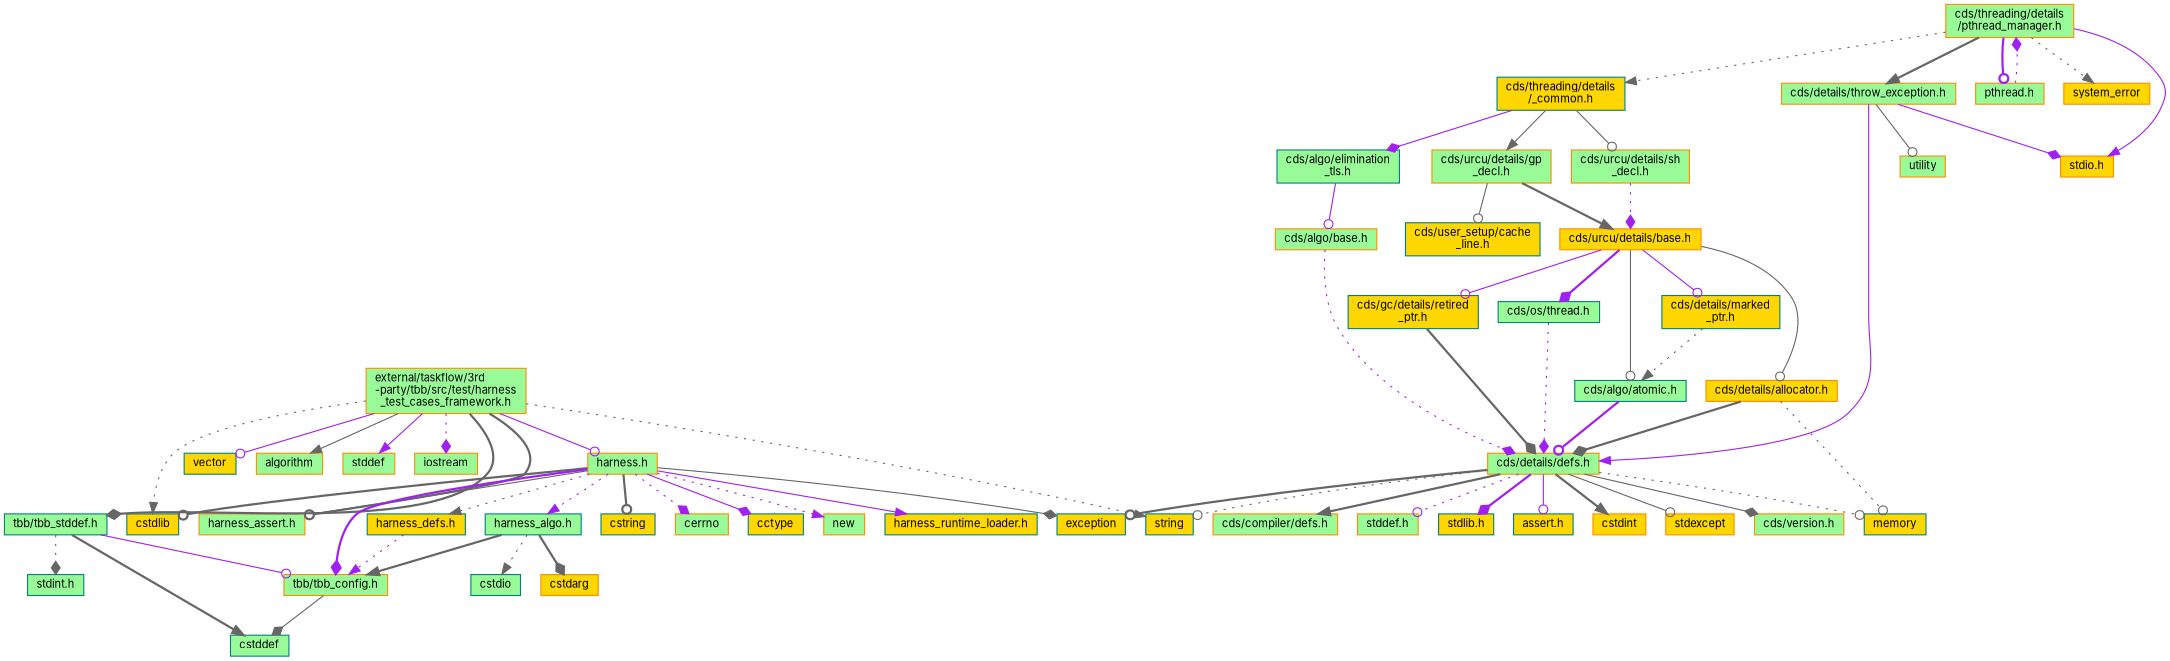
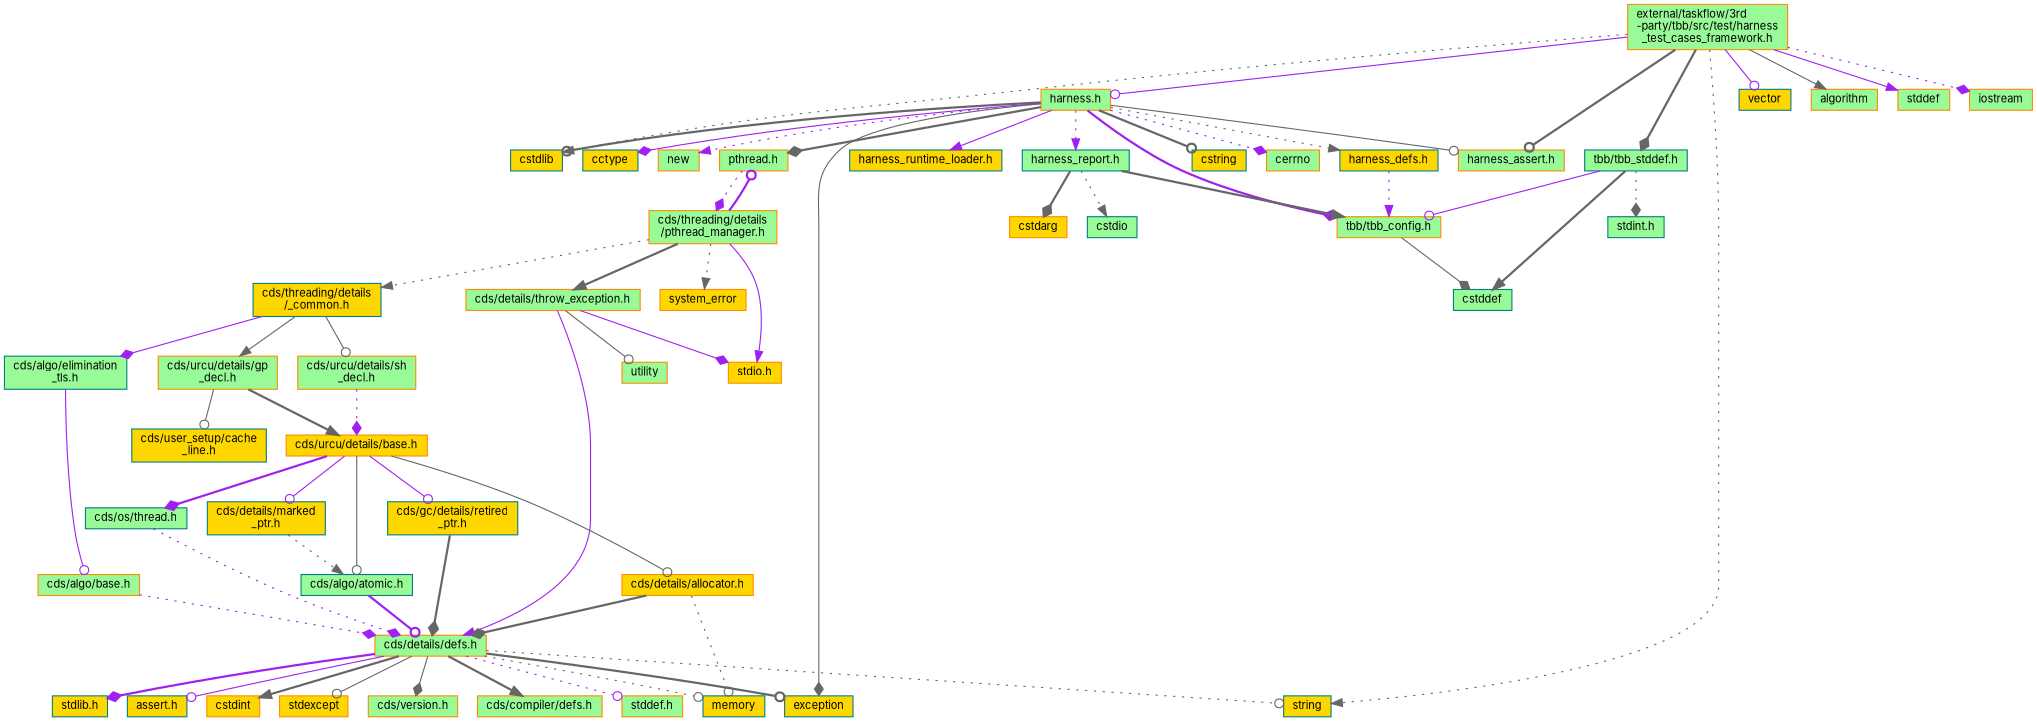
edge "harness.h" -> "pthread.h": added
node "harness_algo.h": label "harness_algo.h" -> "harness_report.h"
